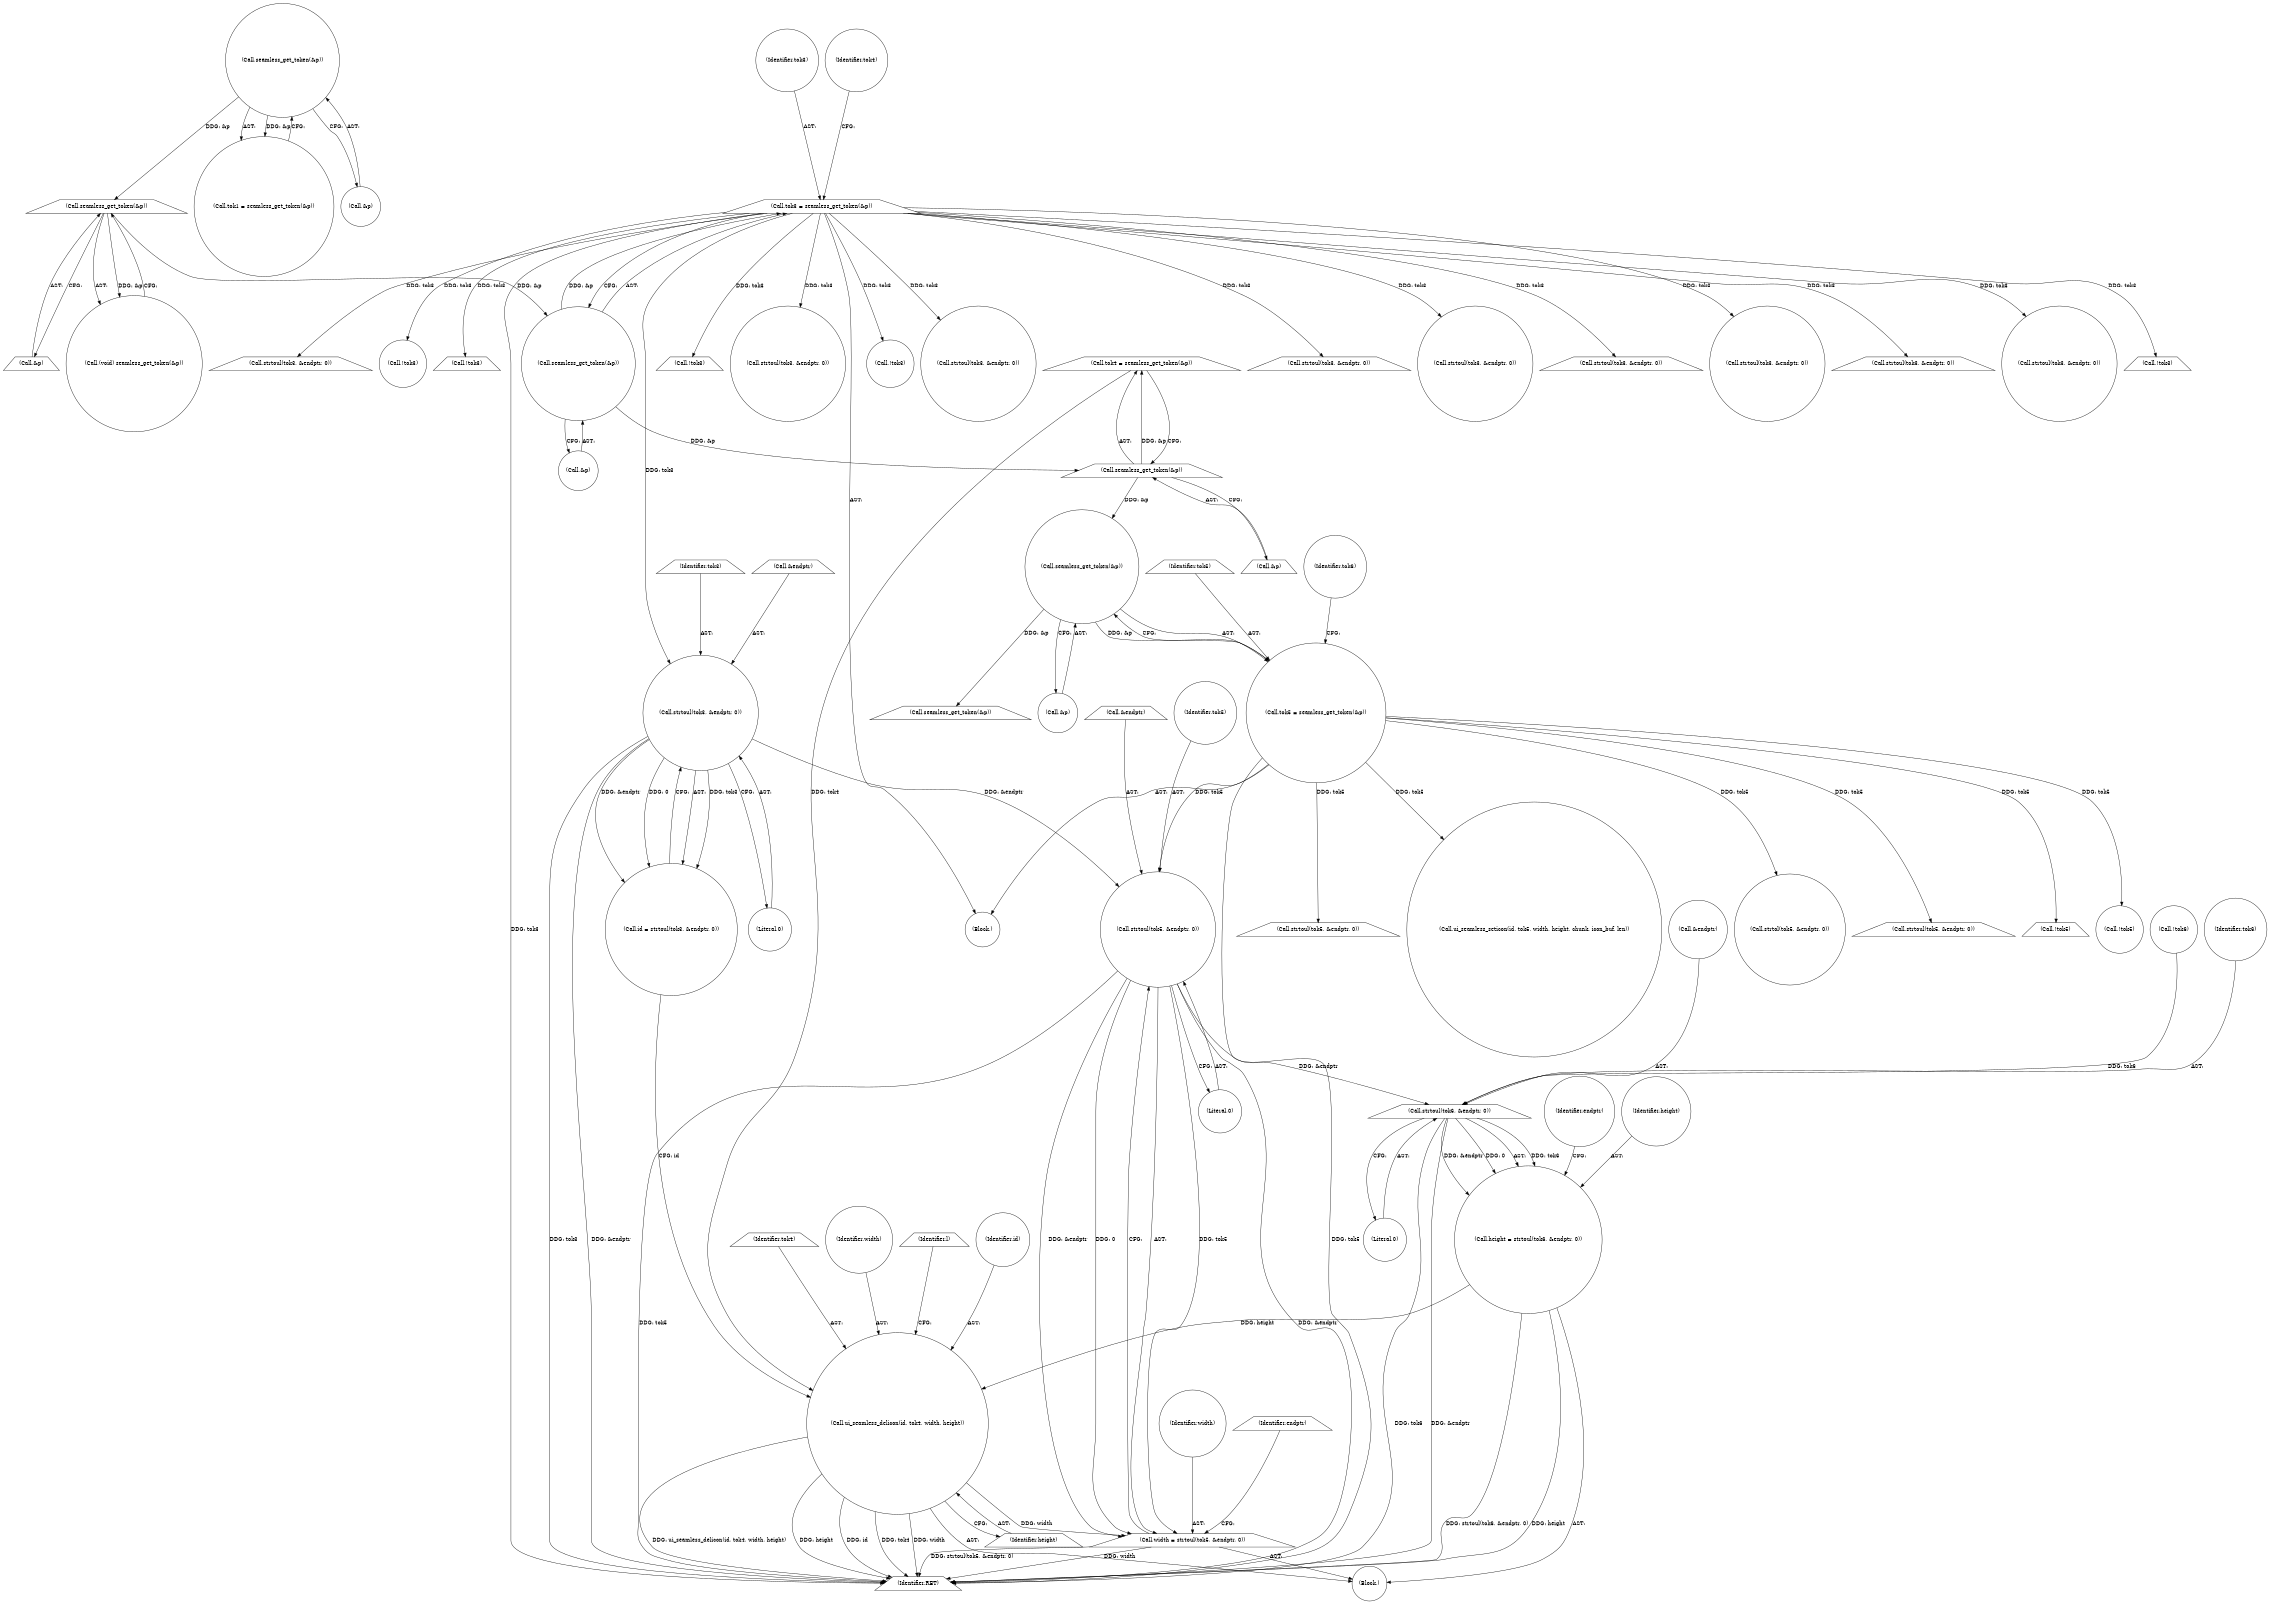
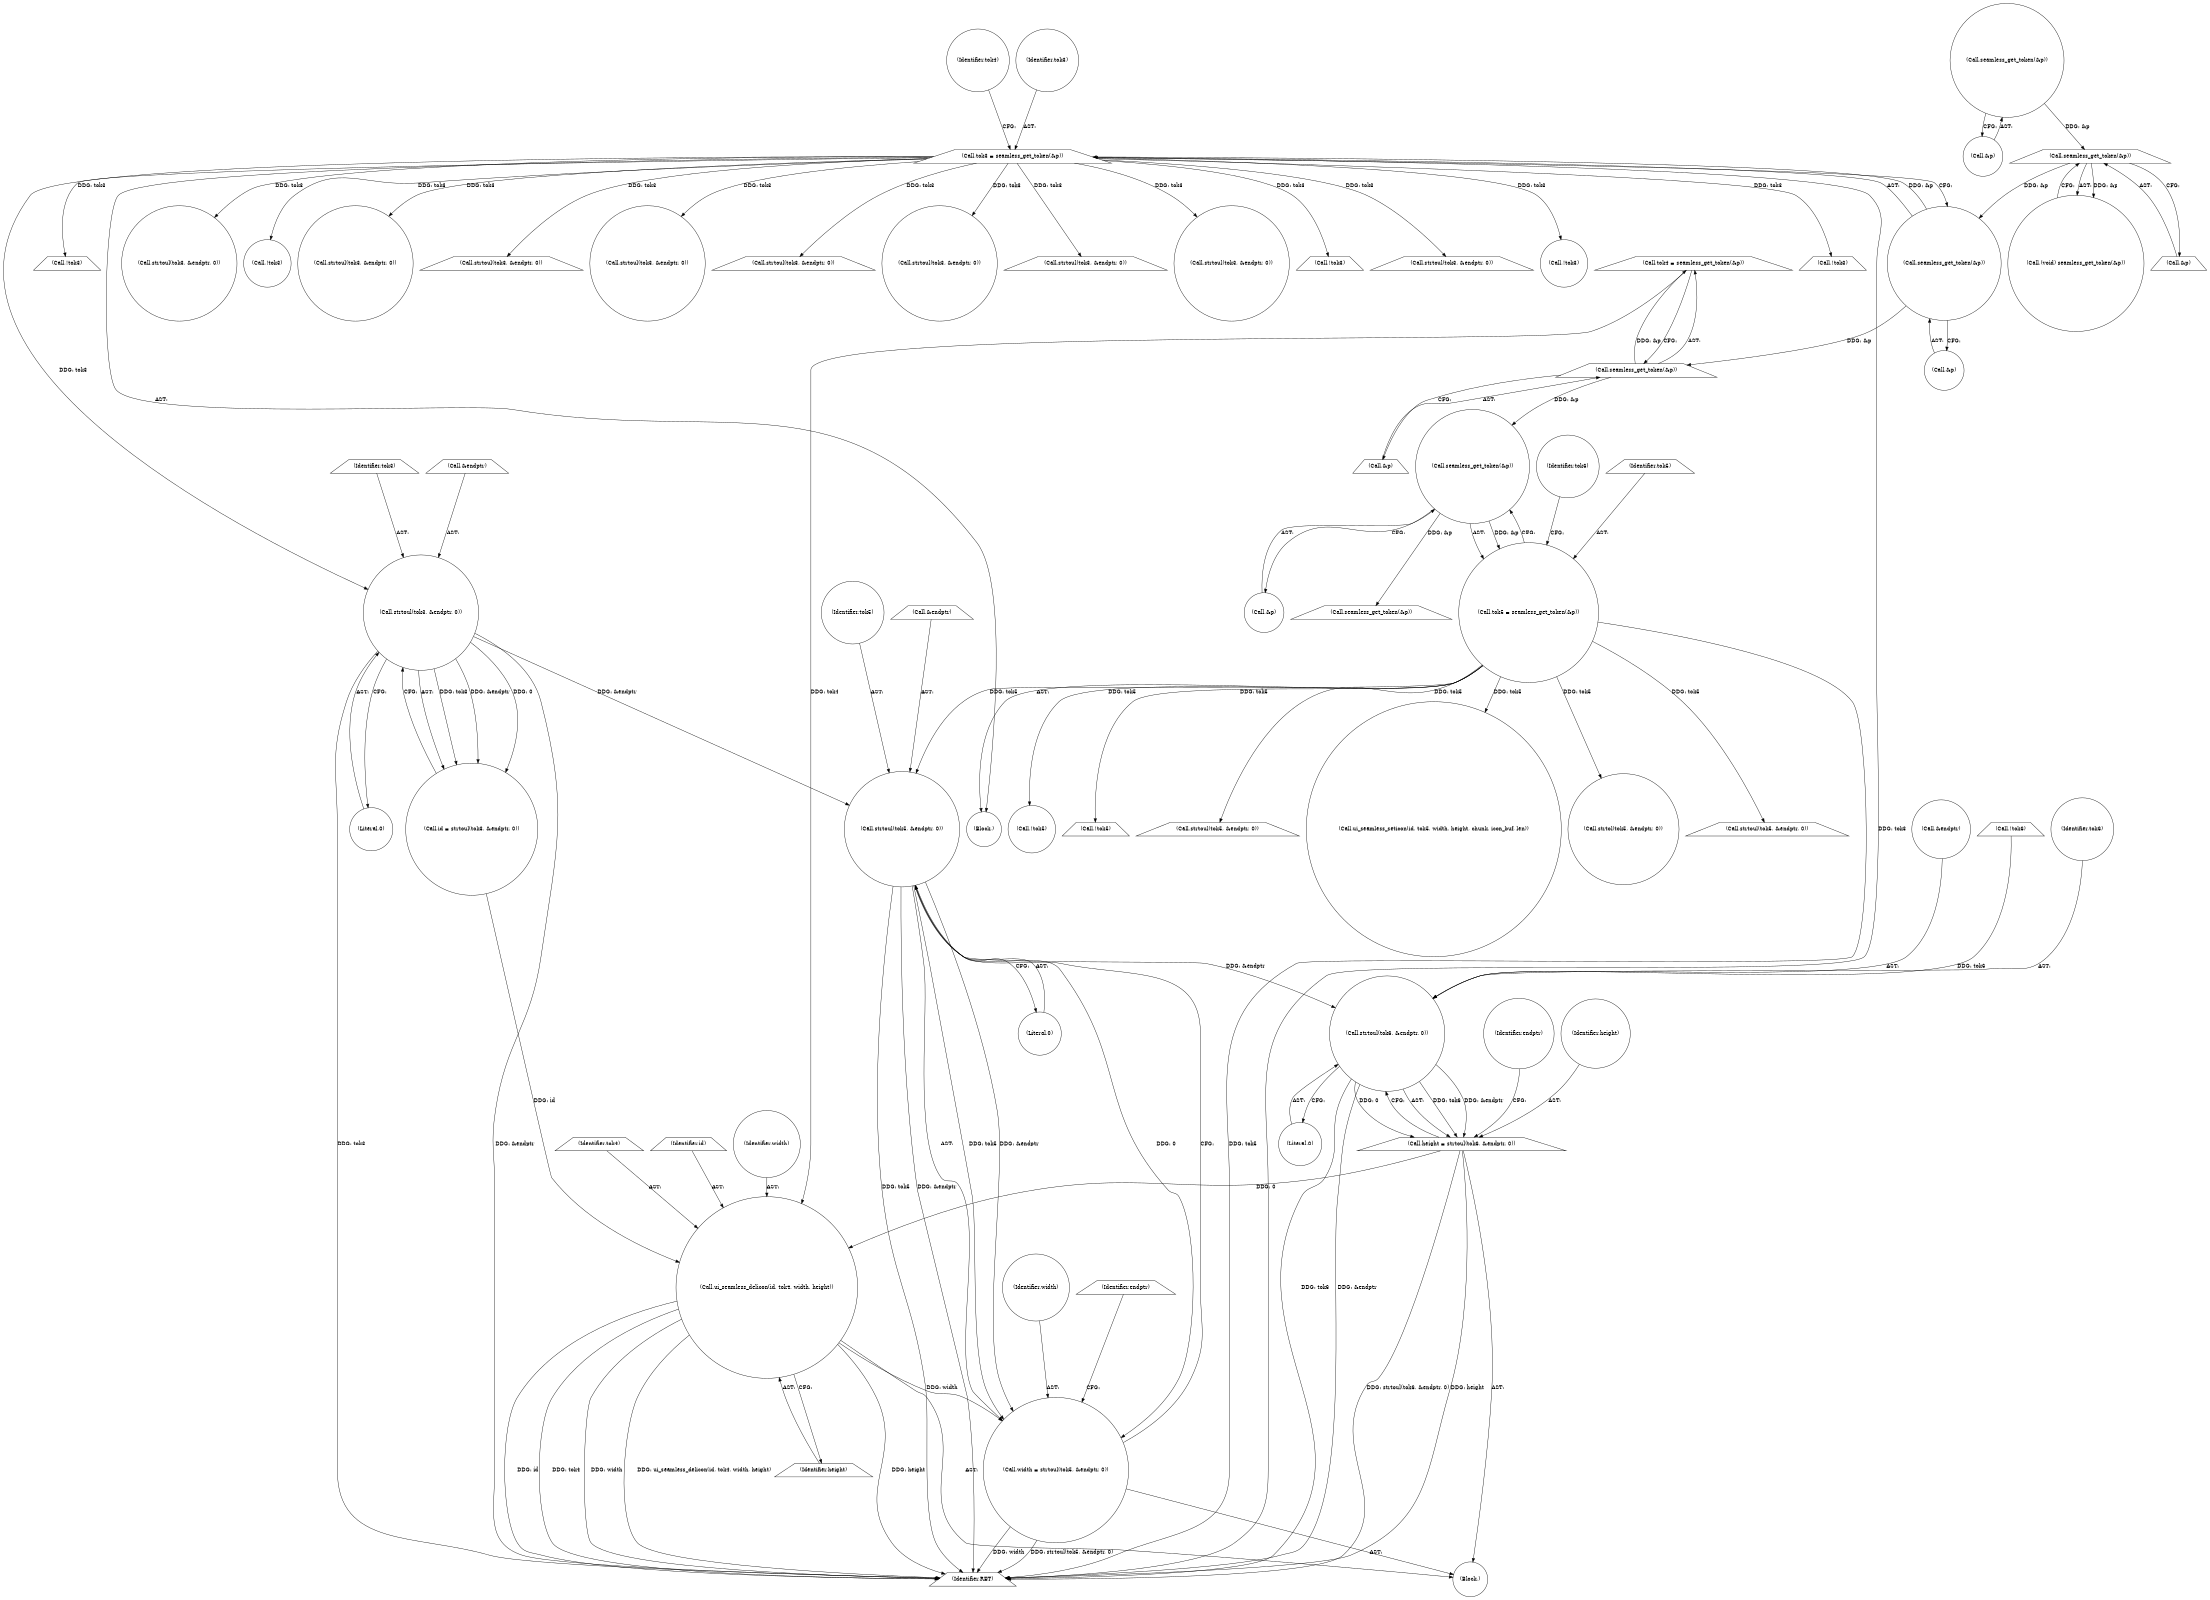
node "(Call,tok1 = seamless_get_token(&p))": removed
node "(Call,!tok6)": shape circle -> trapezium
node "(Call,strtoul(tok6, &endptr, 0))": shape trapezium -> circle
edge "(Call,height = strtoul(tok6, &endptr, 0))" -> "(Call,strtoul(tok6, &endptr, 0))": added, label "CFG:"
edge "(Call,id = strtoul(tok3, &endptr, 0))" -> "(Call,ui_seamless_delicon(id, tok4, width, height))": label "CFG: id" -> "DDG: id"
node "(Identifier,l)": removed
node "(Identifier,id)": shape circle -> trapezium
node "(Call,height = strtoul(tok6, &endptr, 0))": shape circle -> trapezium
edge "(Call,height = strtoul(tok6, &endptr, 0))" -> "(Call,ui_seamless_delicon(id, tok4, width, height))": label "DDG: height" -> "DDG: 0"
node "(Call,width = strtoul(tok5, &endptr, 0))": shape trapezium -> circle
